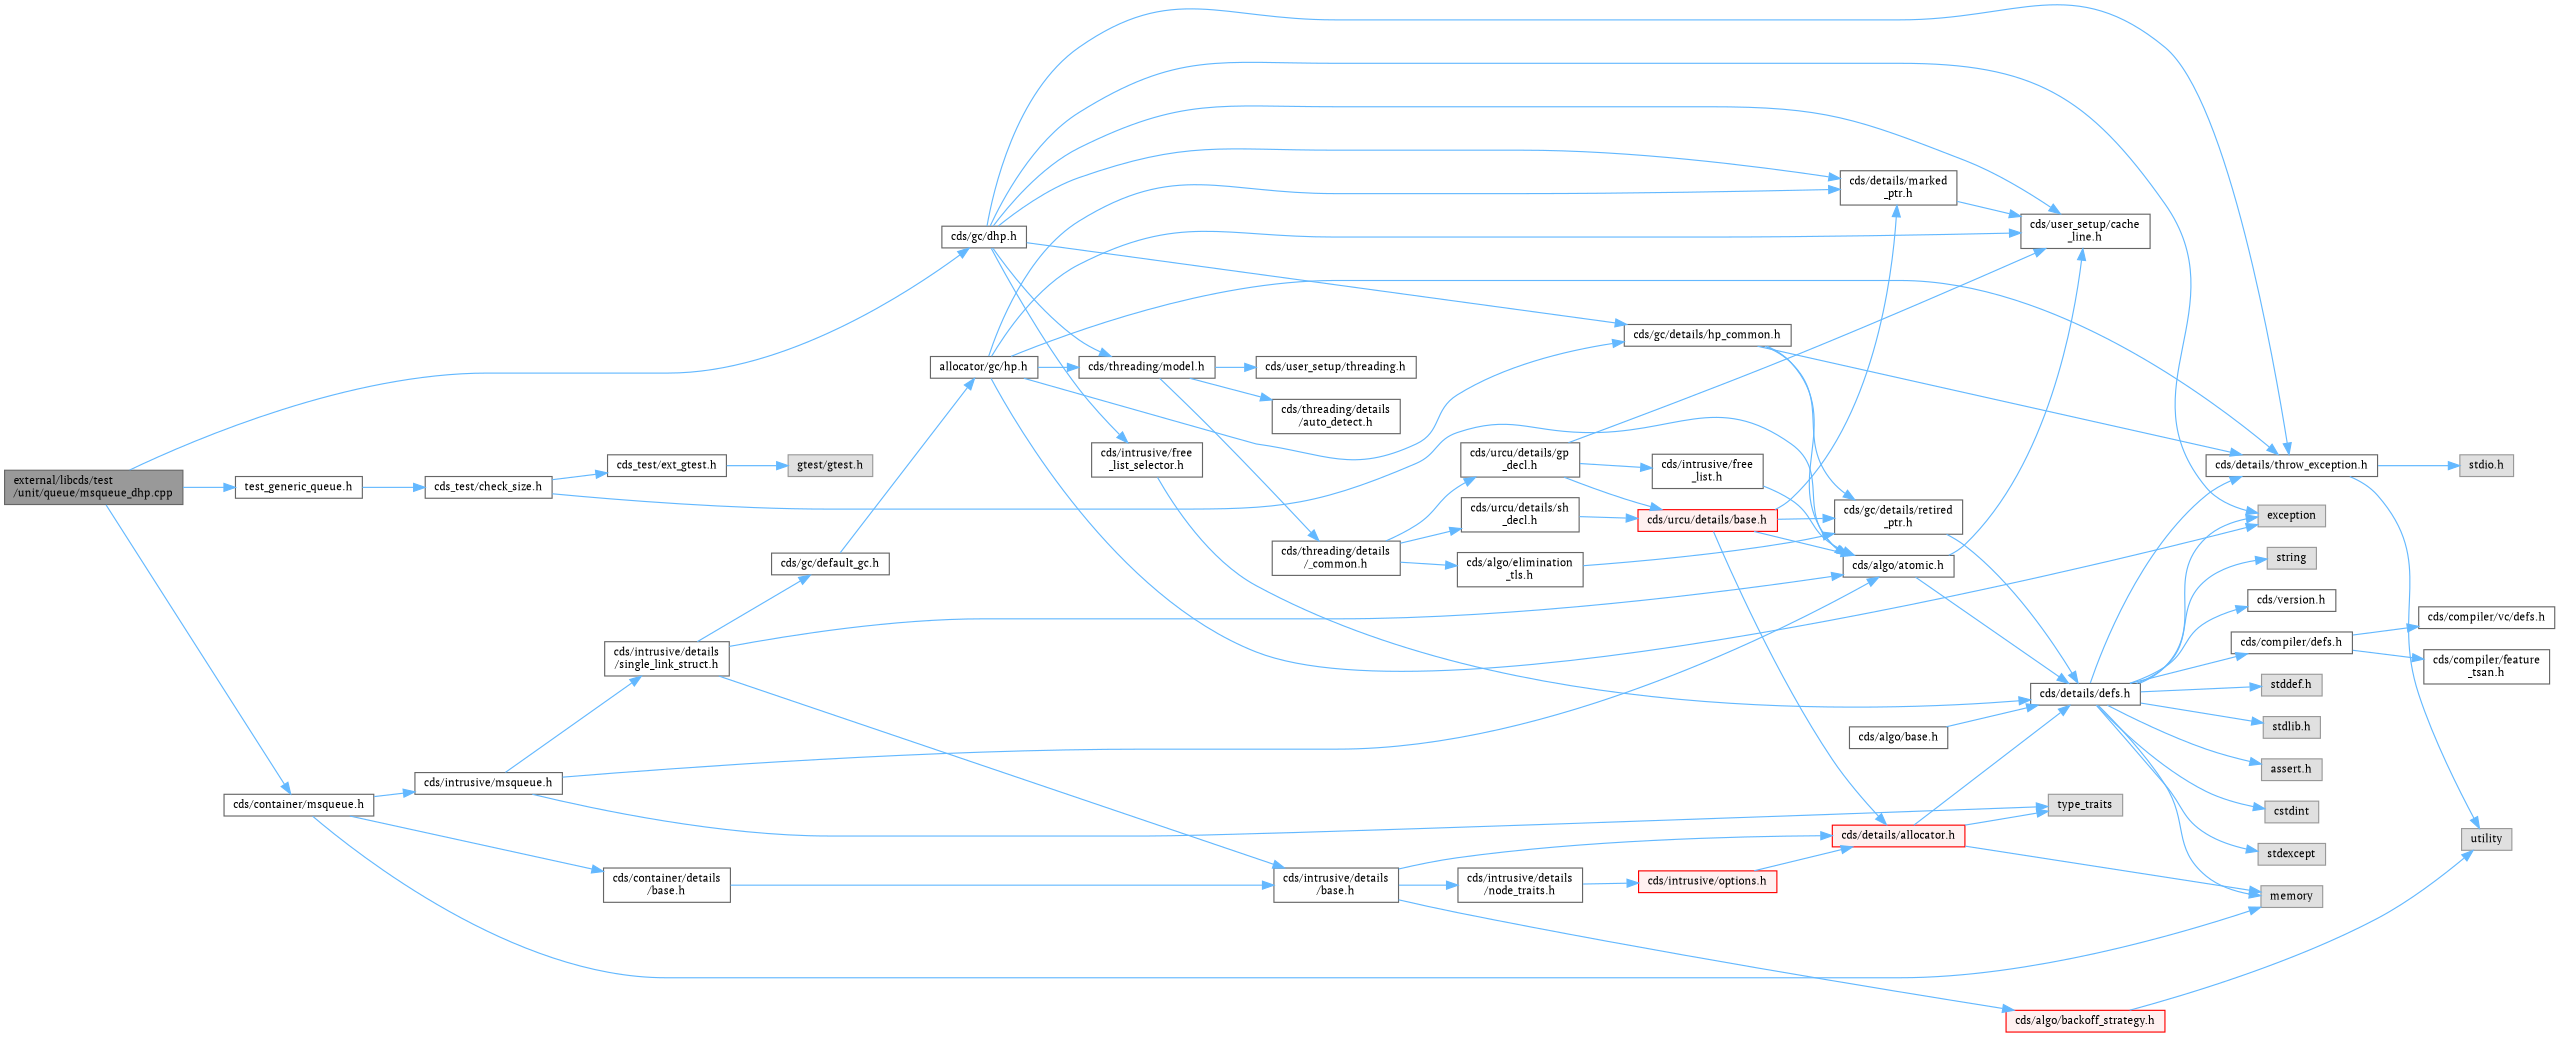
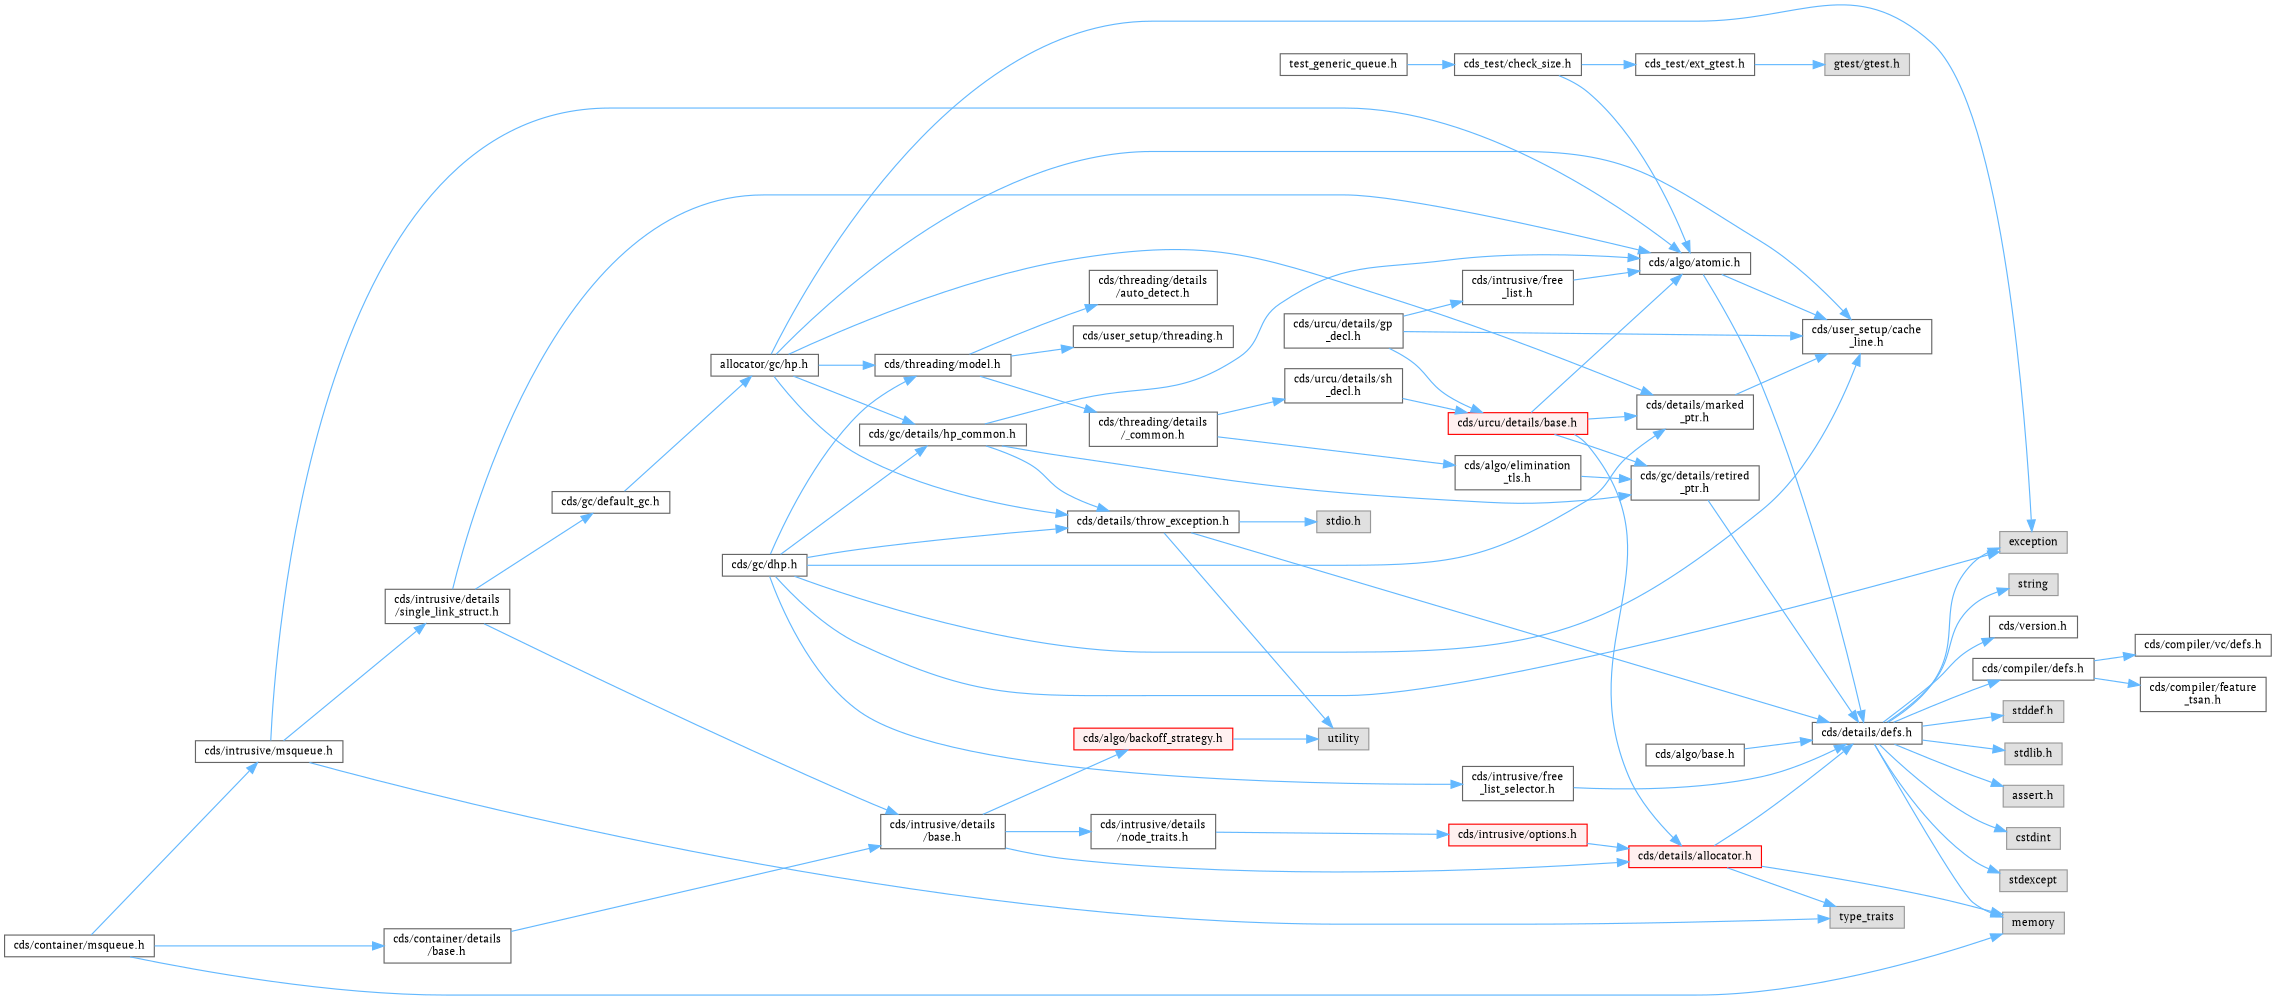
node "external/libcds/test /unit/queue/msqueue_dhp.cpp": removed
edge "cds/threading/details /_common.h" -> "cds/urcu/details/gp _decl.h": removed
edge "cds/details/defs.h" -> "cds/details/throw_exception.h": reversed
